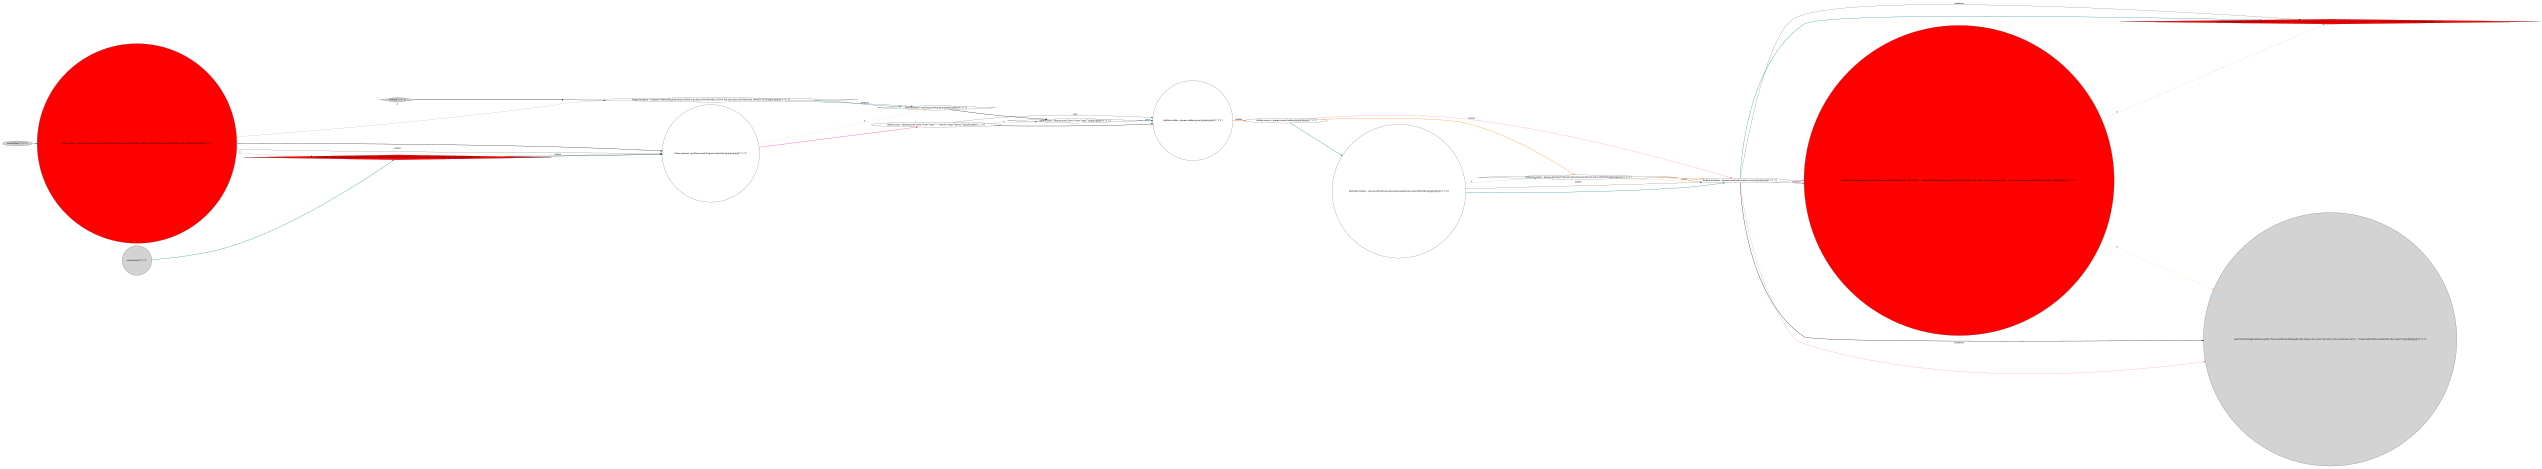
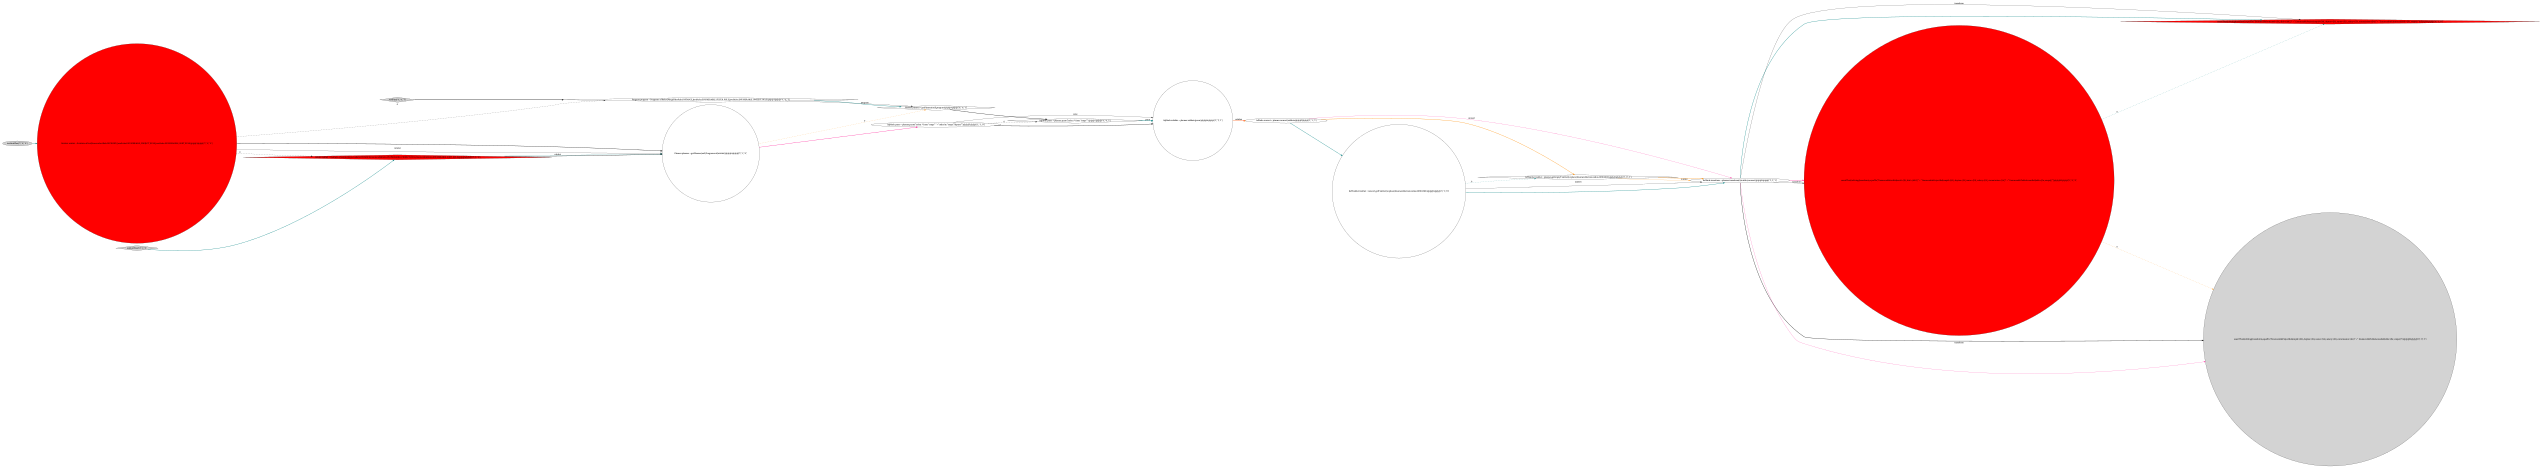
node "testSortPlan['0', '1', '0']": shape circle -> diamond
